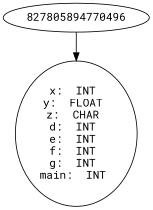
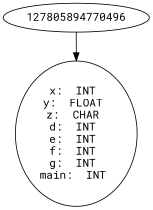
node "827805894770496": label "827805894770496" -> "127805894770496"
